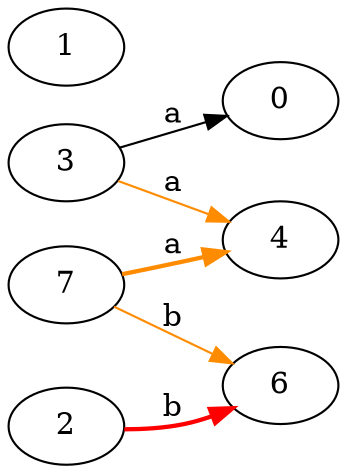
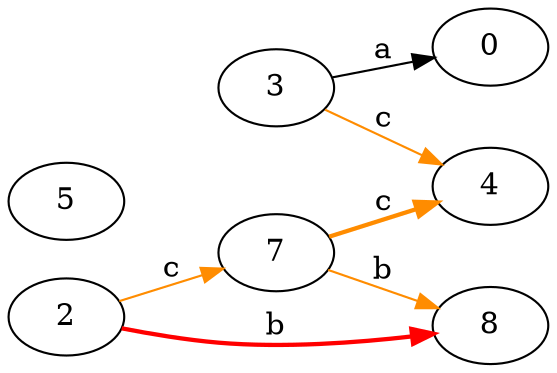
node "1": label "1" -> "5"
edge "3" -> "4": label "a" -> "c"
edge "7" -> "4": label "a" -> "c"
edge "2" -> "7": added, label "c"
node "6": label "6" -> "8"
